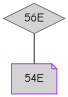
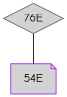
node "56E": label "56E" -> "76E"
